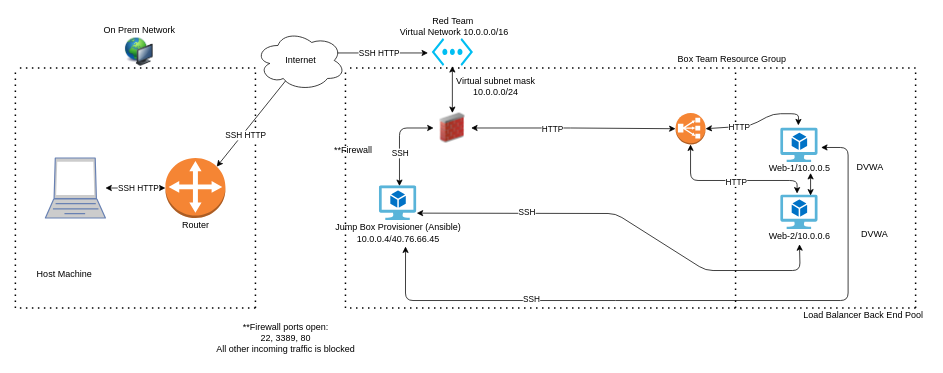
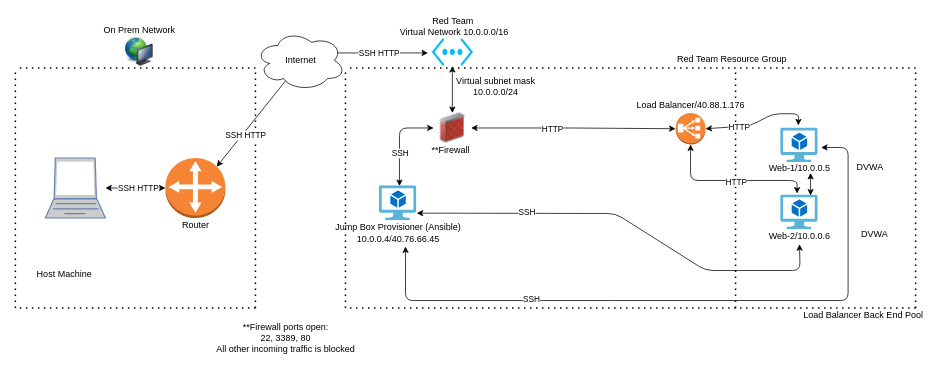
node "Box Team Resource Group": label "Box Team Resource Group" -> "Red Team Resource Group"
node "Load Balancer/40.88.1.176": added
node "**Firewall": moved (353, 150) -> (450, 150)
